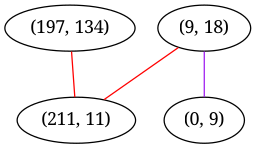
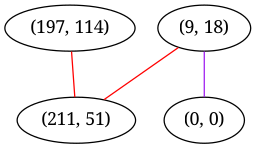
node "(197, 134)": label "(197, 134)" -> "(197, 114)"
node "(211, 11)": label "(211, 11)" -> "(211, 51)"
node "(0, 9)": label "(0, 9)" -> "(0, 0)"
